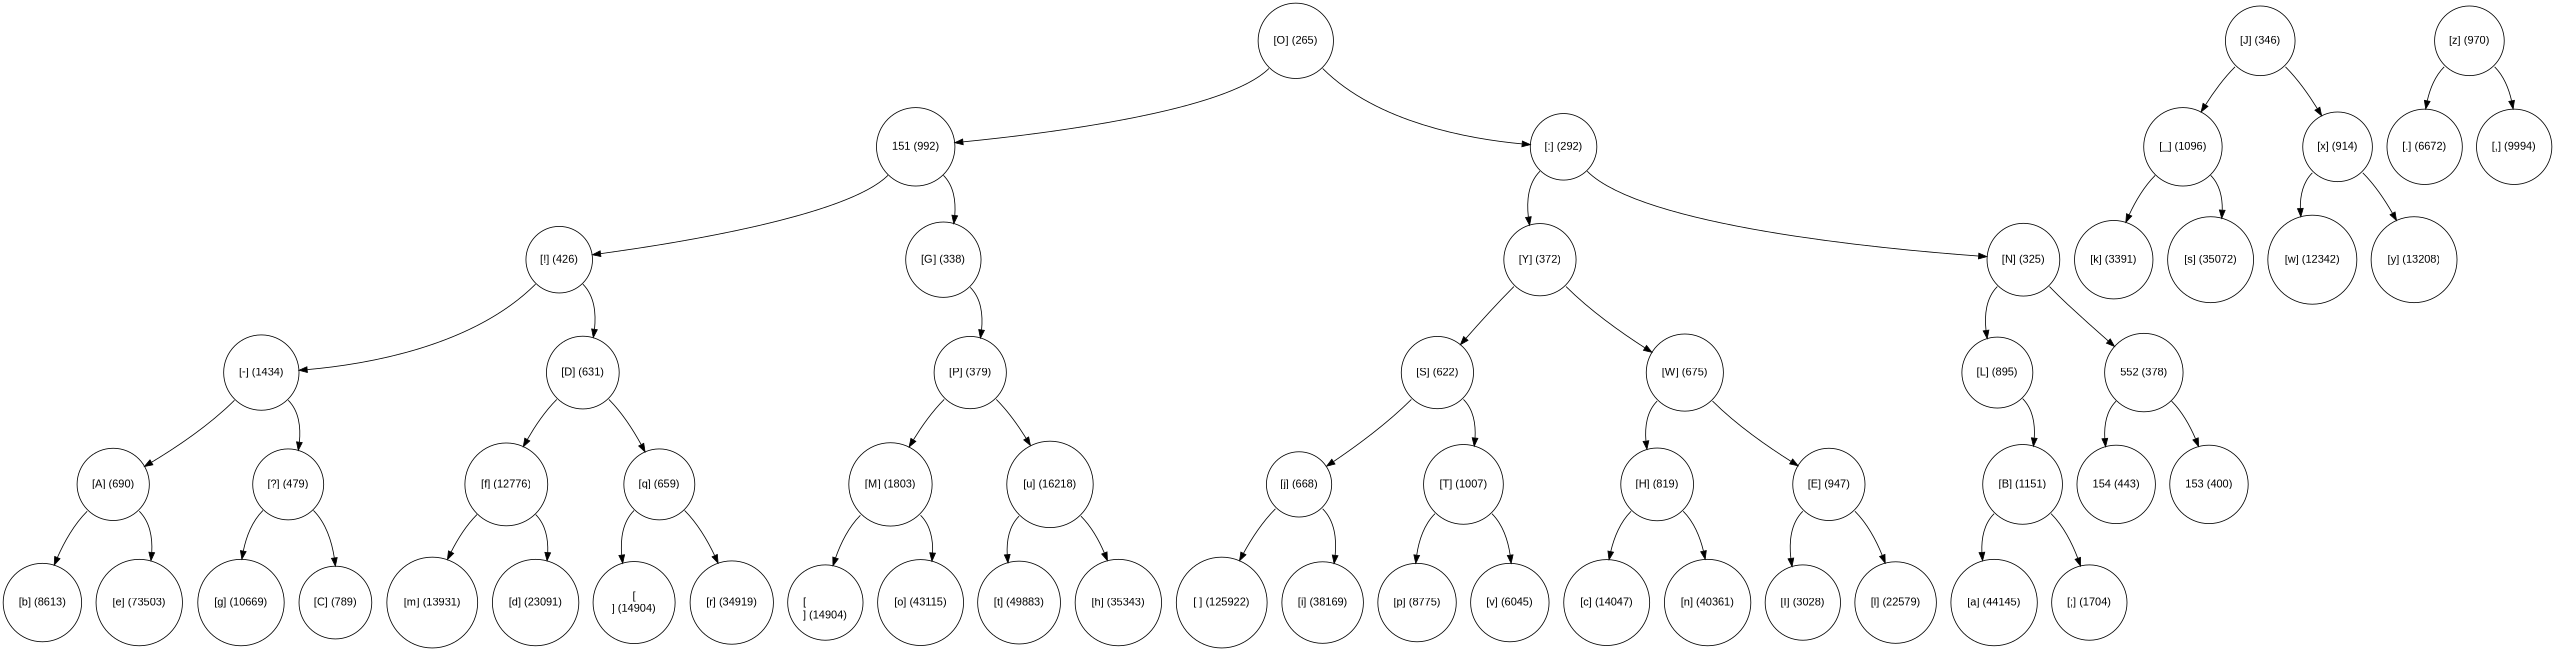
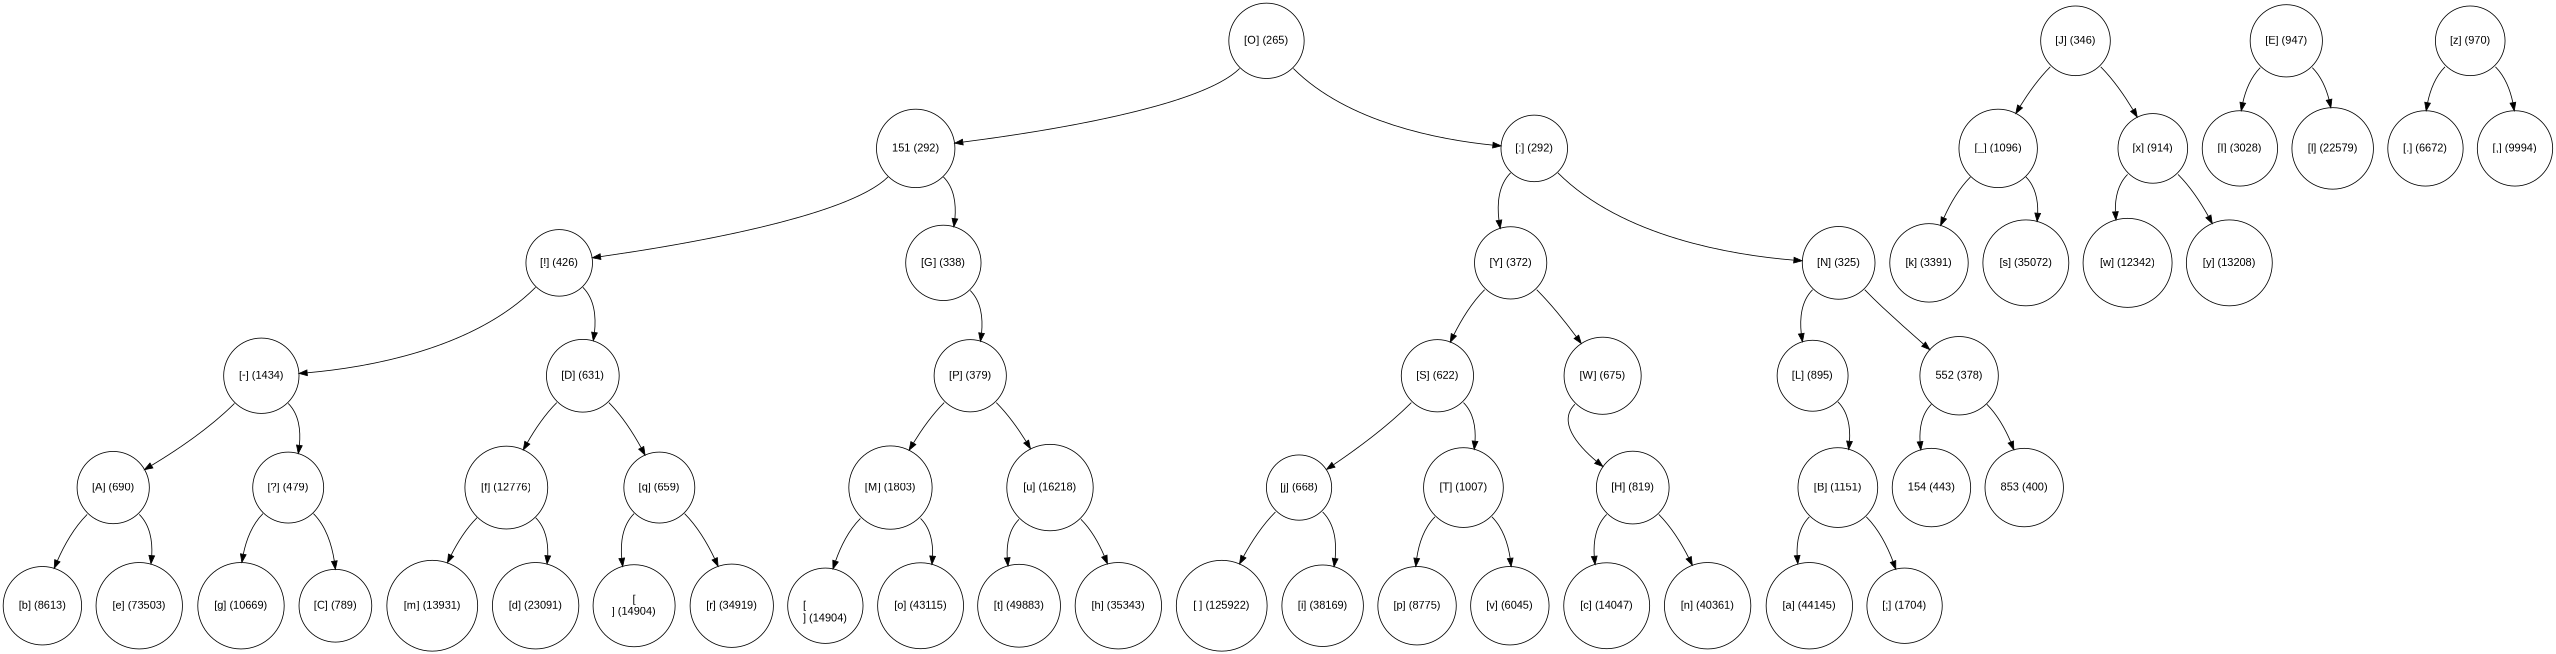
node "151 (992)": label "151 (992)" -> "151 (292)"
edge "[W] (675)" -> "[E] (947)": removed
node "153 (400)": label "153 (400)" -> "853 (400)"
